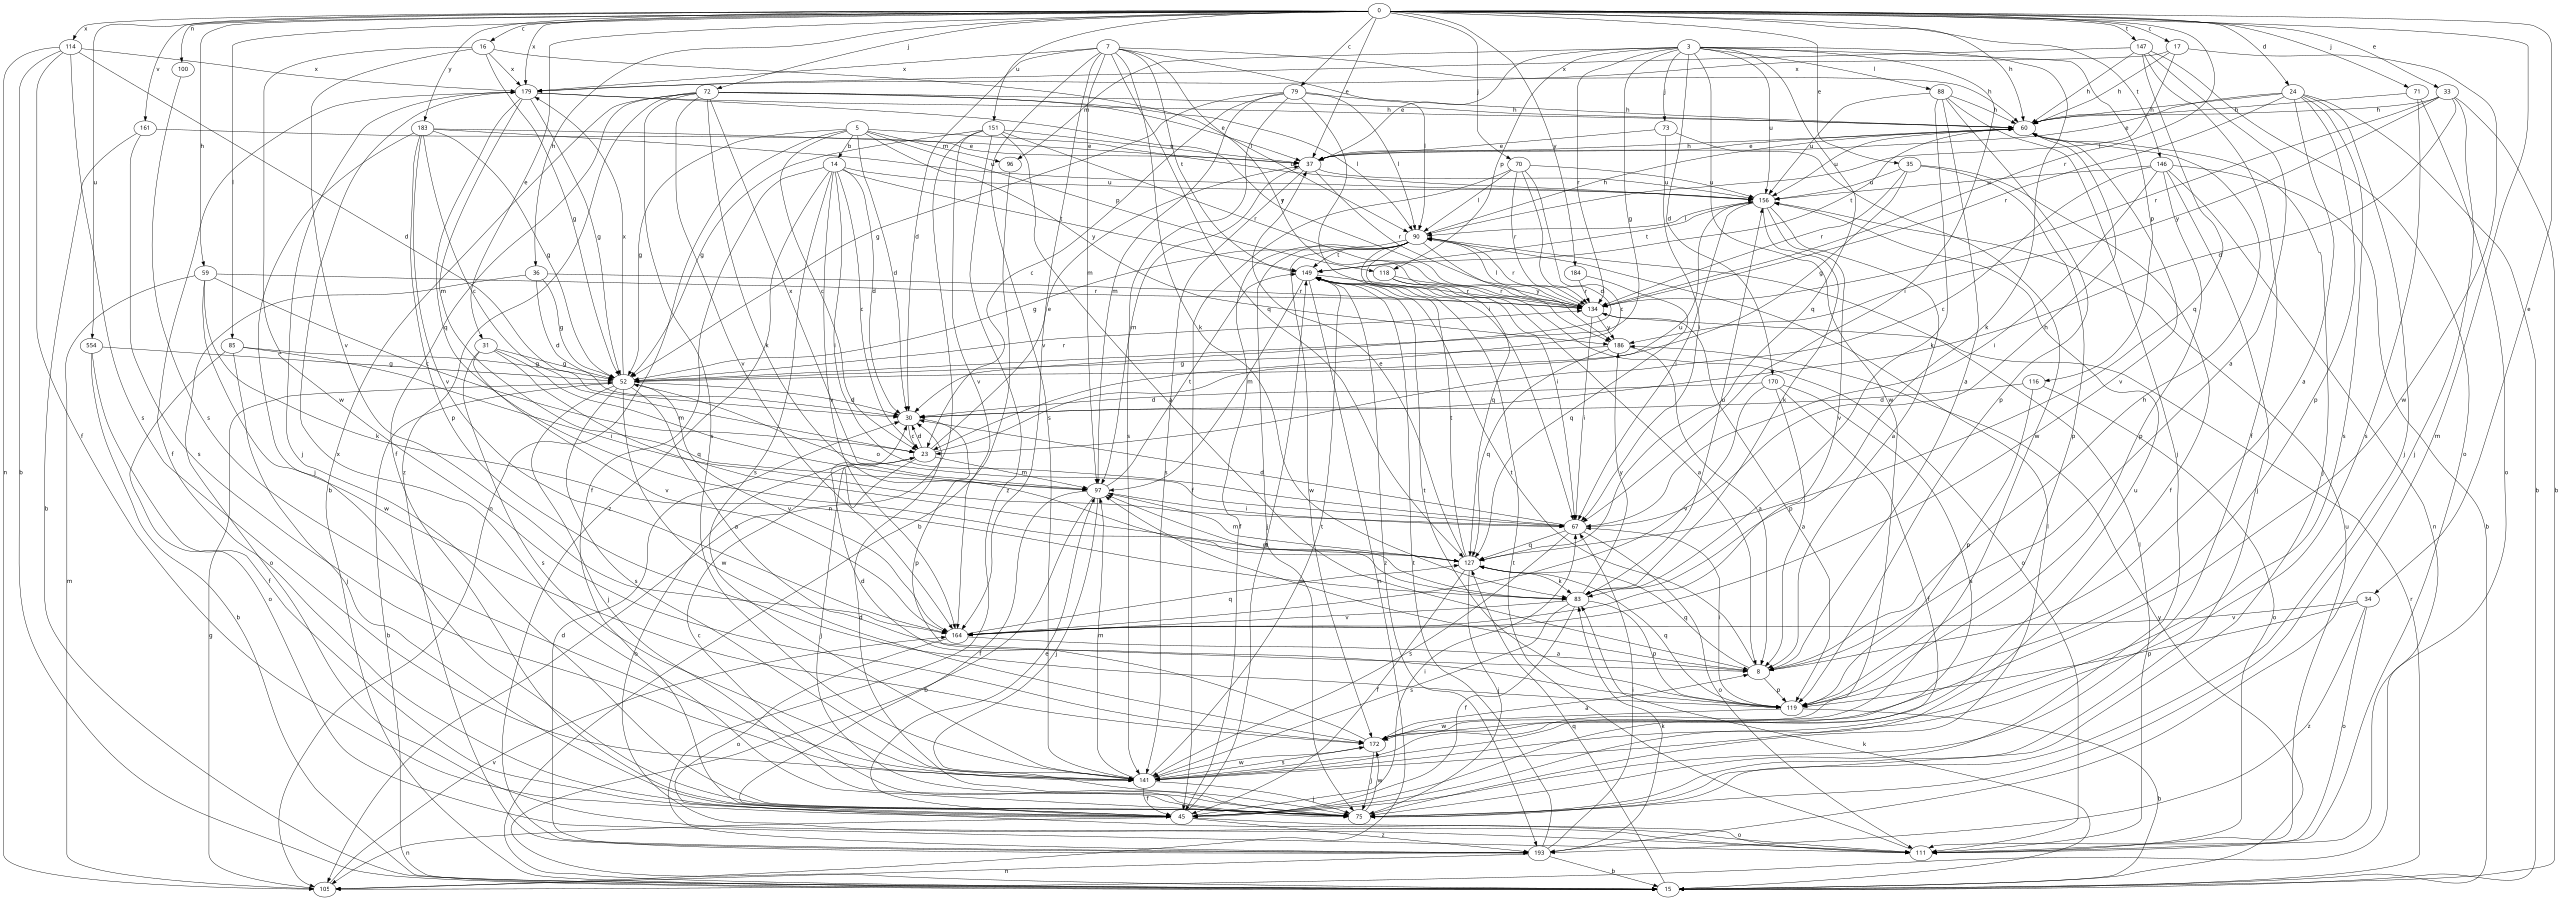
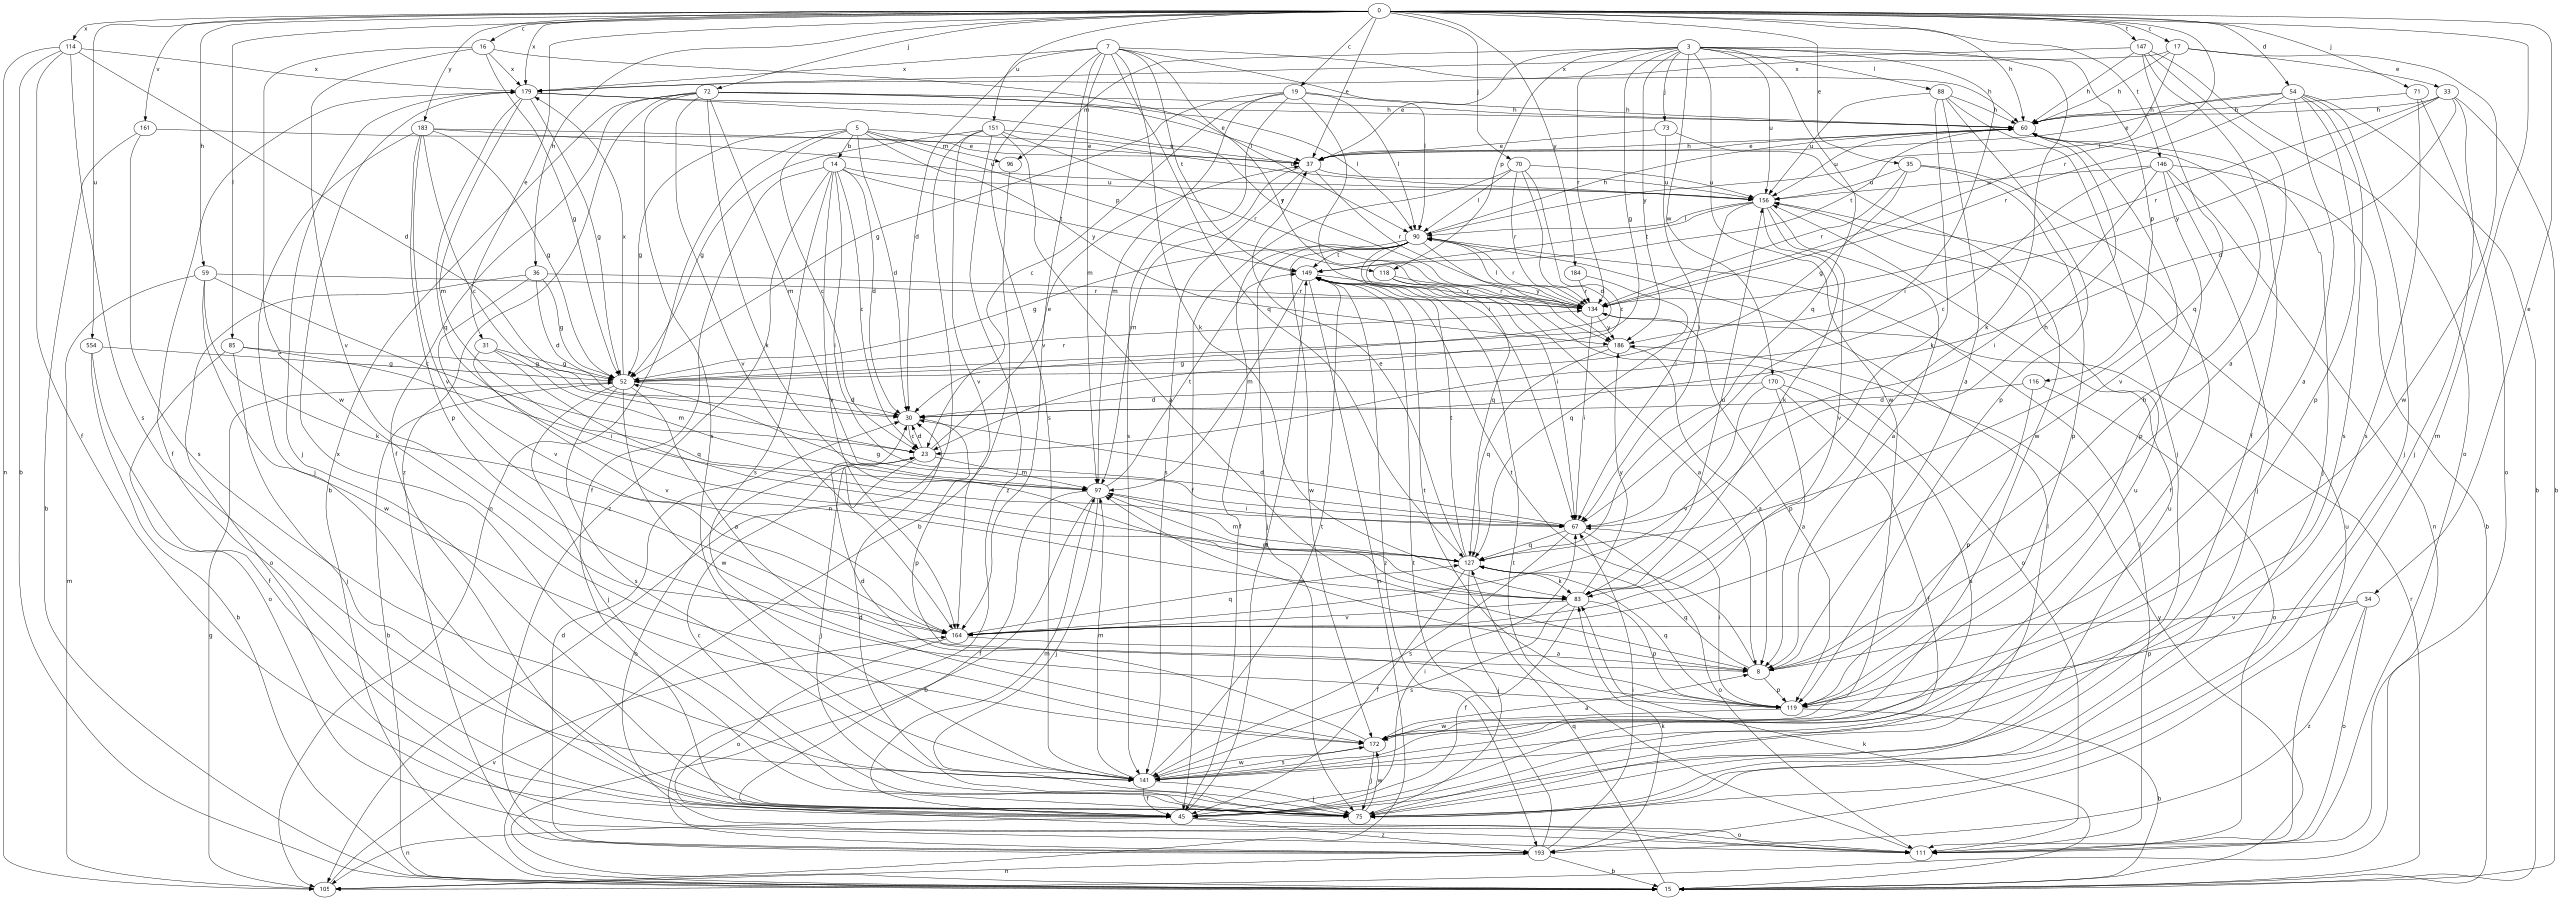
edge "0" -> "33": now "17" -> "33"
node "100": removed
node "79": label "79" -> "19"
node "24": label "24" -> "54"
edge "3" -> "186": added, label "y"
edge "3" -> "170": label "d" -> "w"
edge "72" -> "97": label "x" -> "m"
edge "23" -> "156": now "75" -> "156"
edge "67" -> "52": label "o" -> "g"
edge "52" -> "164": now "36" -> "164"
edge "45" -> "97": label "e" -> "m"
edge "31" -> "141": removed, label "s"
